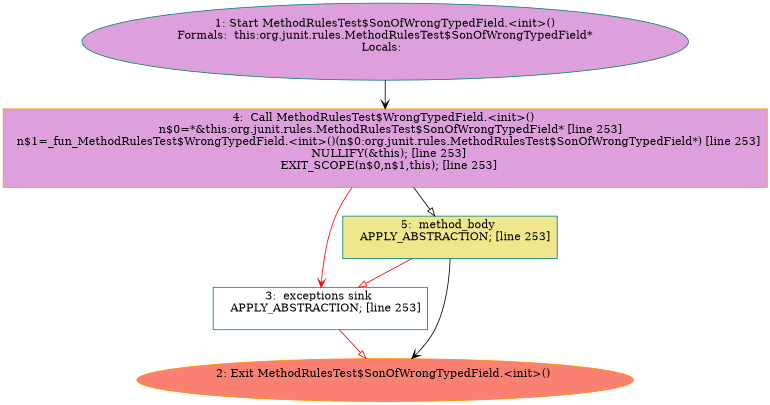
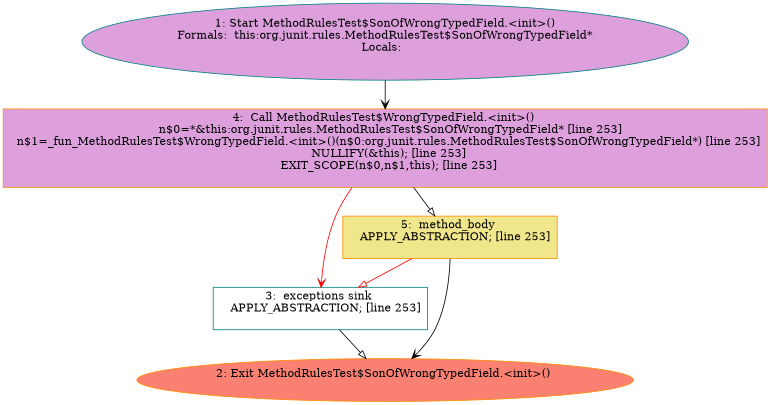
node "5:  method_body APPLY_ABSTRACTION; [line 253]": color teal -> darkorange
edge "3:  exceptions sink APPLY_ABSTRACTION; [line 253]" -> "2: Exit MethodRulesTest$SonOfWrongTypedField.<init>()": color red -> black
